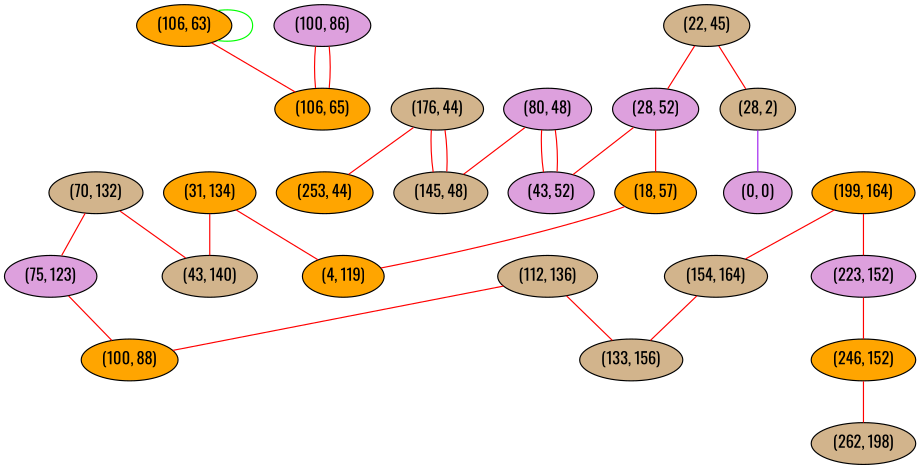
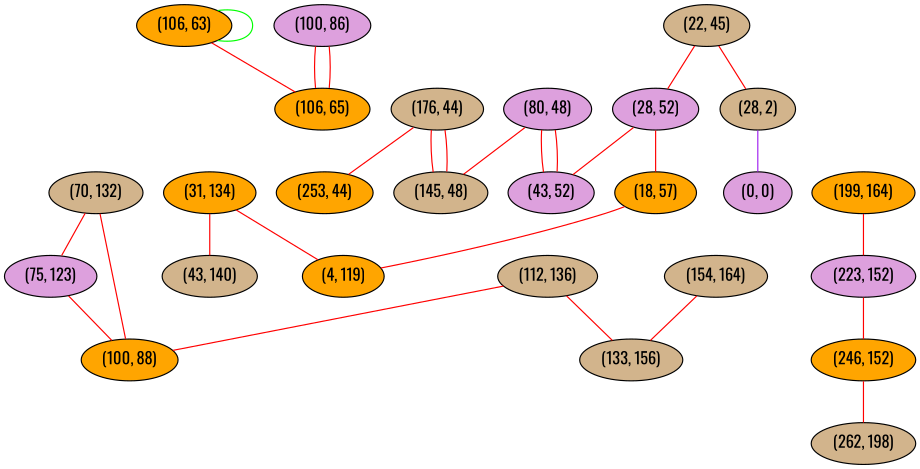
edge "(199, 164)" -- "(154, 164)": removed
edge "(70, 132)" -- "(43, 140)": now "(70, 132)" -- "(100, 88)"
